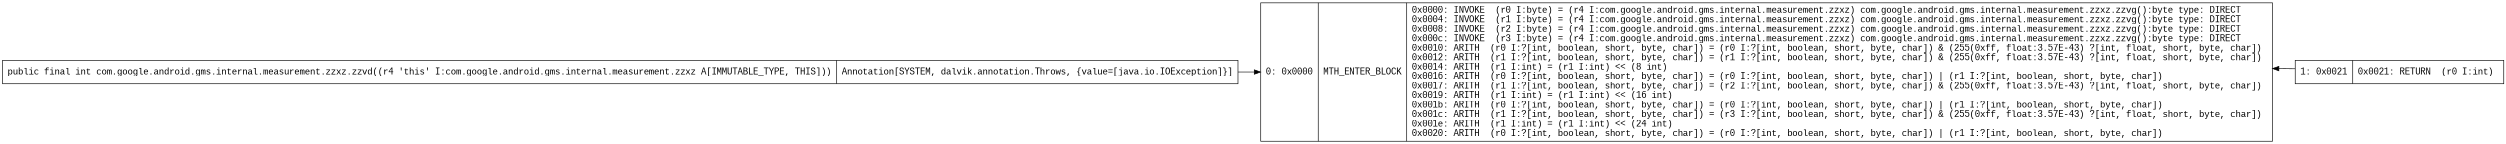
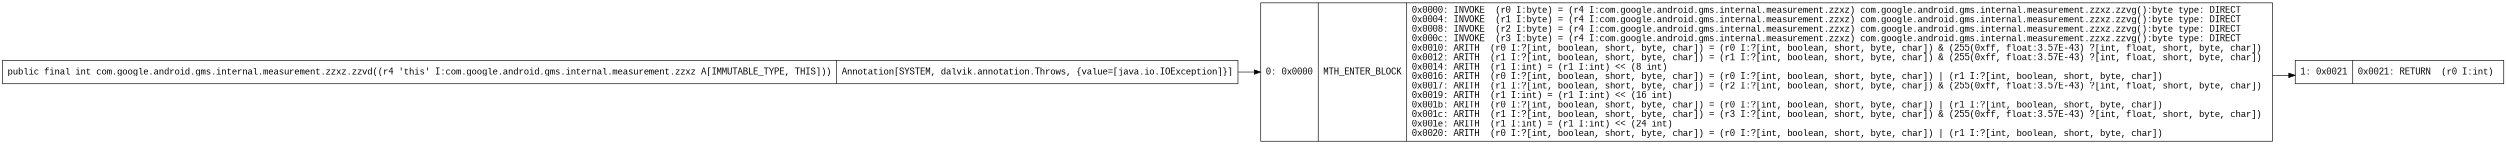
edge "1: 0x0021" -> "0: 0x0000": reversed
